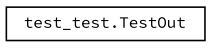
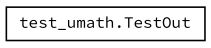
node "test_test.TestOut": label "test_test.TestOut" -> "test_umath.TestOut"
